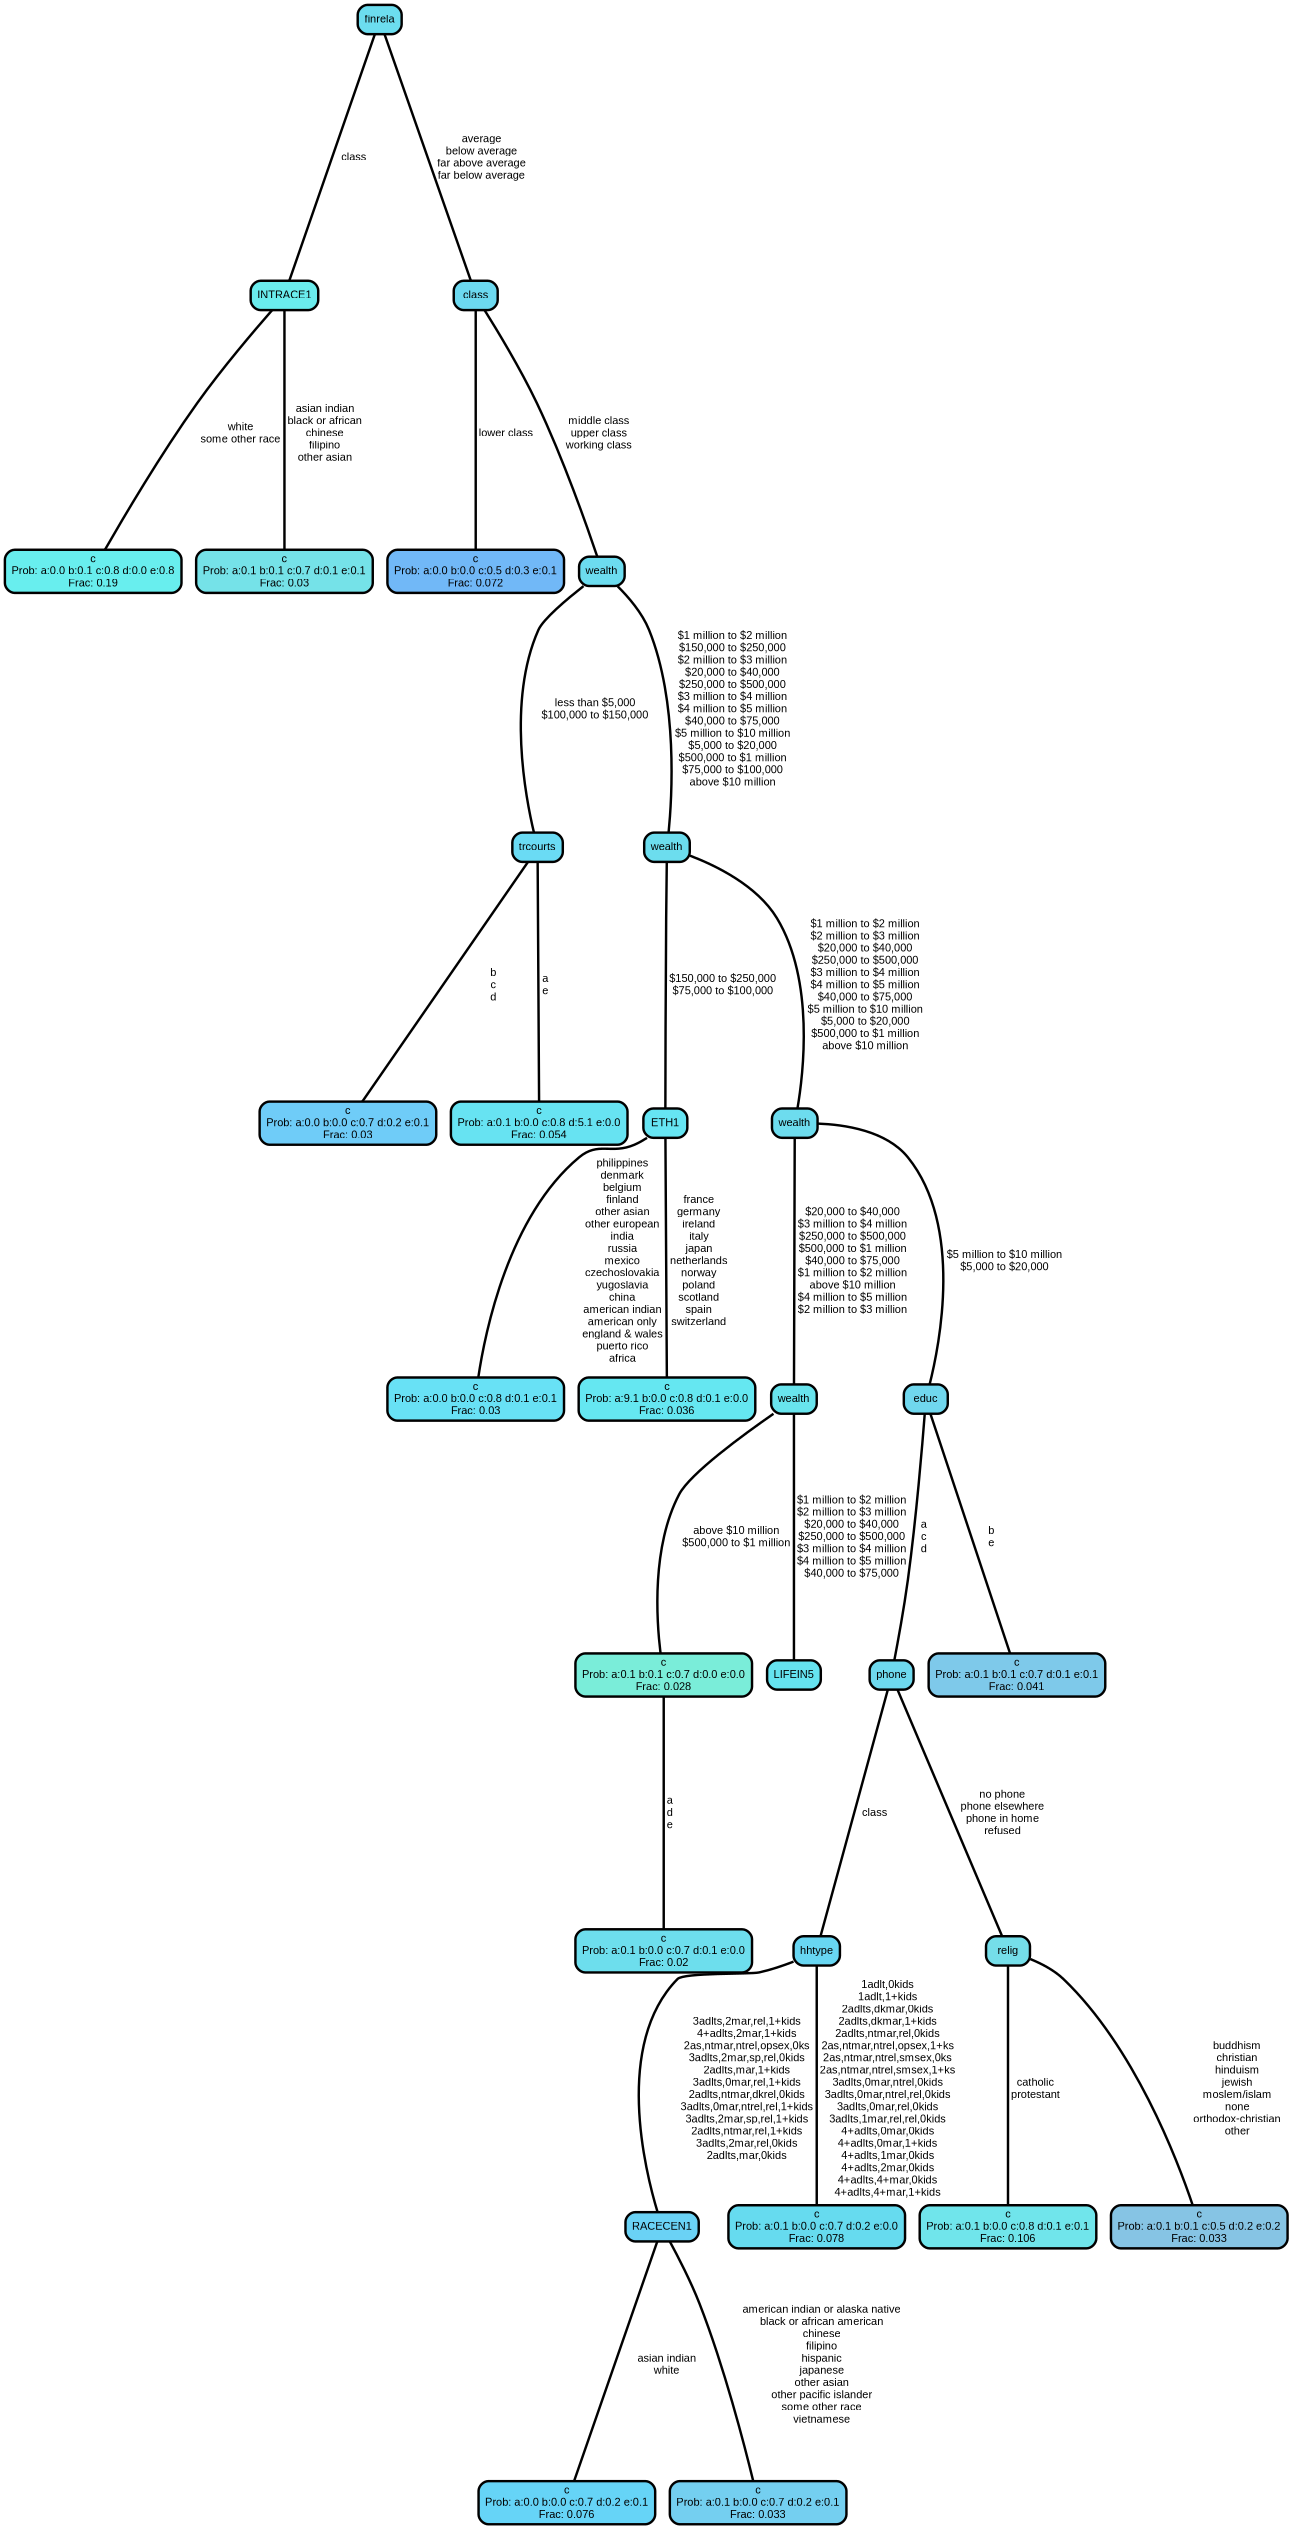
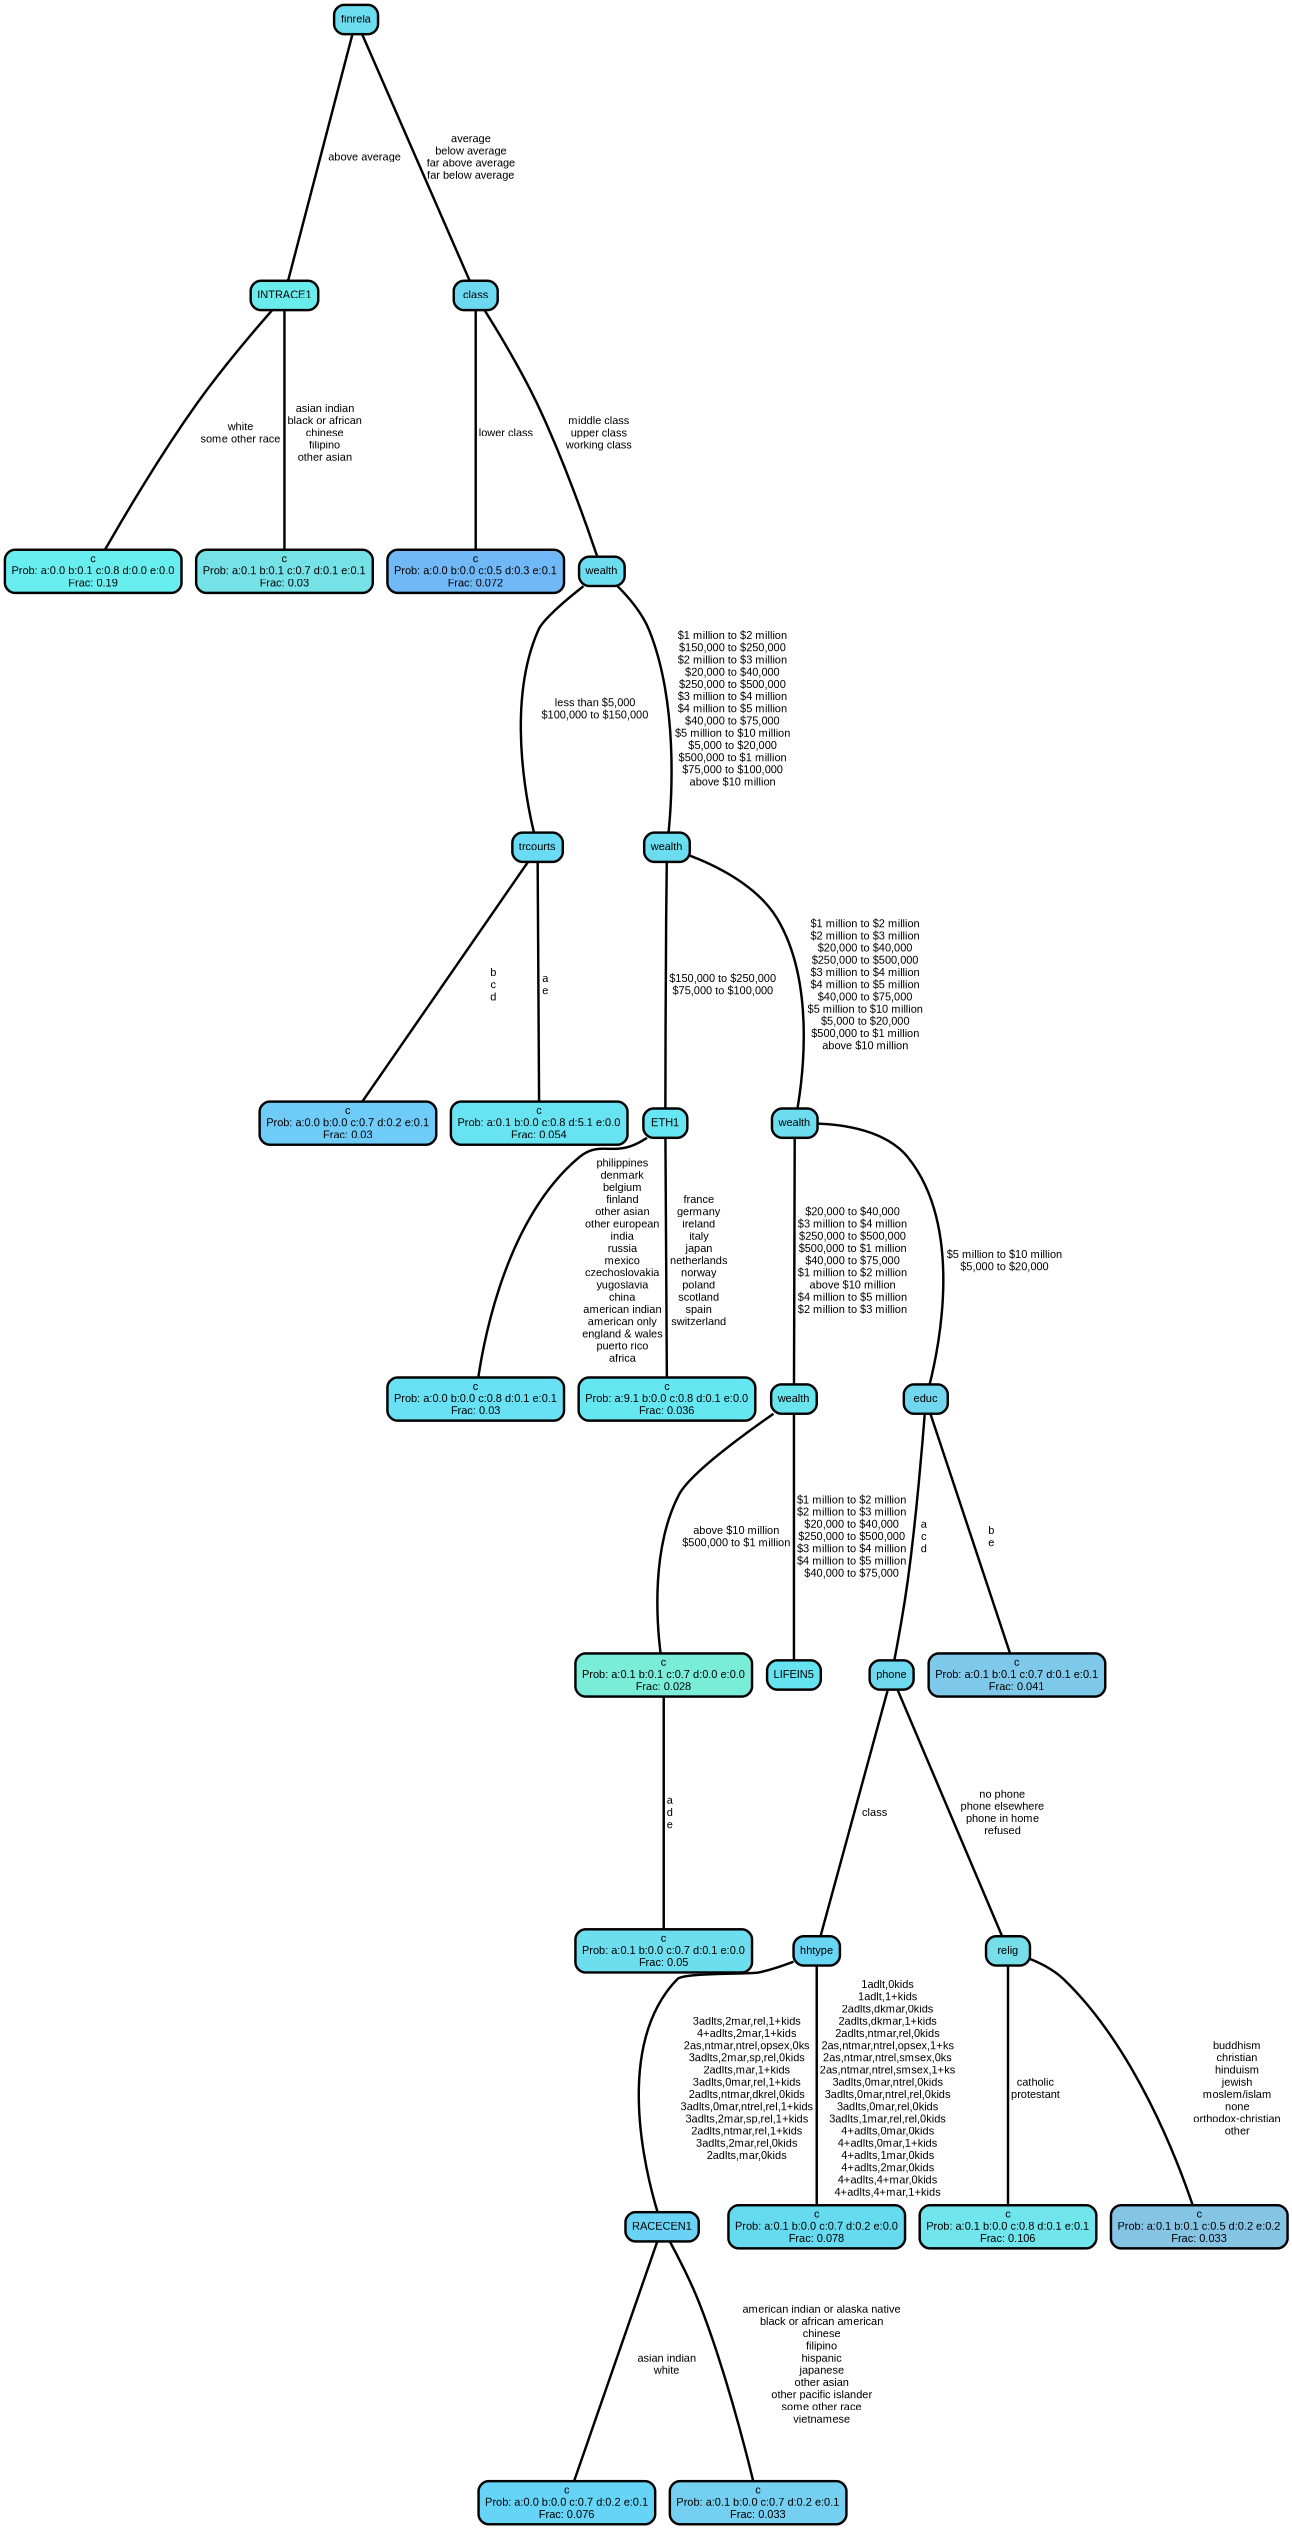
edge "finrela" -- "INTRACE1": label " class" -> " above average"
node "c Prob: a:0.0 b:0.1 c:0.8 d:0.0 e:0.8 Frac: 0.19": label "c Prob: a:0.0 b:0.1 c:0.8 d:0.0 e:0.8 Frac: 0.19" -> "c Prob: a:0.0 b:0.1 c:0.8 d:0.0 e:0.0 Frac: 0.19"
node "c Prob: a:0.1 b:0.0 c:0.7 d:0.1 e:0.0 Frac: 0.02": label "c Prob: a:0.1 b:0.0 c:0.7 d:0.1 e:0.0 Frac: 0.02" -> "c Prob: a:0.1 b:0.0 c:0.7 d:0.1 e:0.0 Frac: 0.05"
